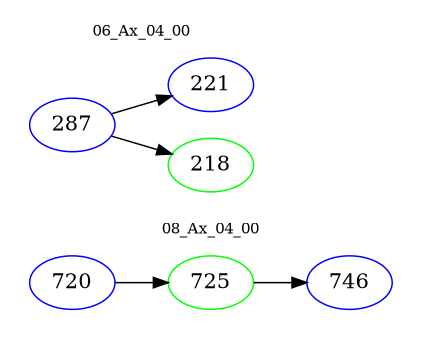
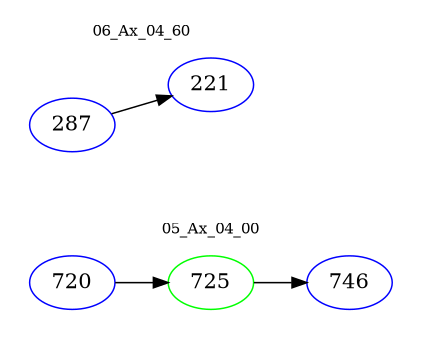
cluster "06_Ax_04_00": label "06_Ax_04_00" -> "06_Ax_04_60"
node "218": removed
cluster "08_Ax_04_00": label "08_Ax_04_00" -> "05_Ax_04_00"
